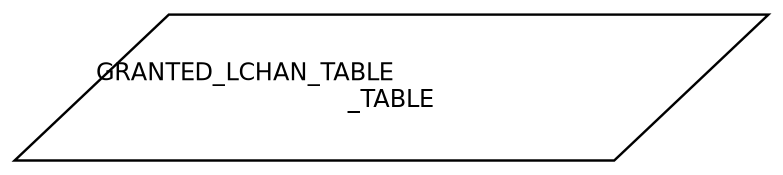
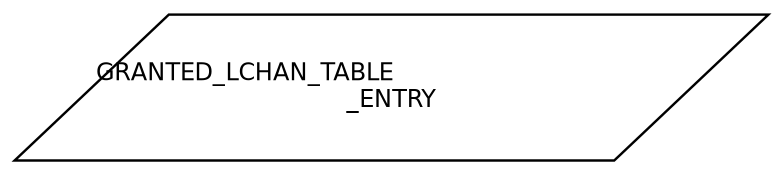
node "GRANTED_LCHAN_TABLE _TABLE": label "GRANTED_LCHAN_TABLE _TABLE" -> "GRANTED_LCHAN_TABLE _ENTRY"
